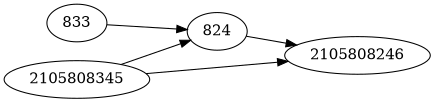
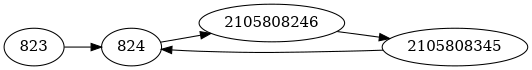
node "833": label "833" -> "823"
edge "2105808345" -> "2105808246": reversed
